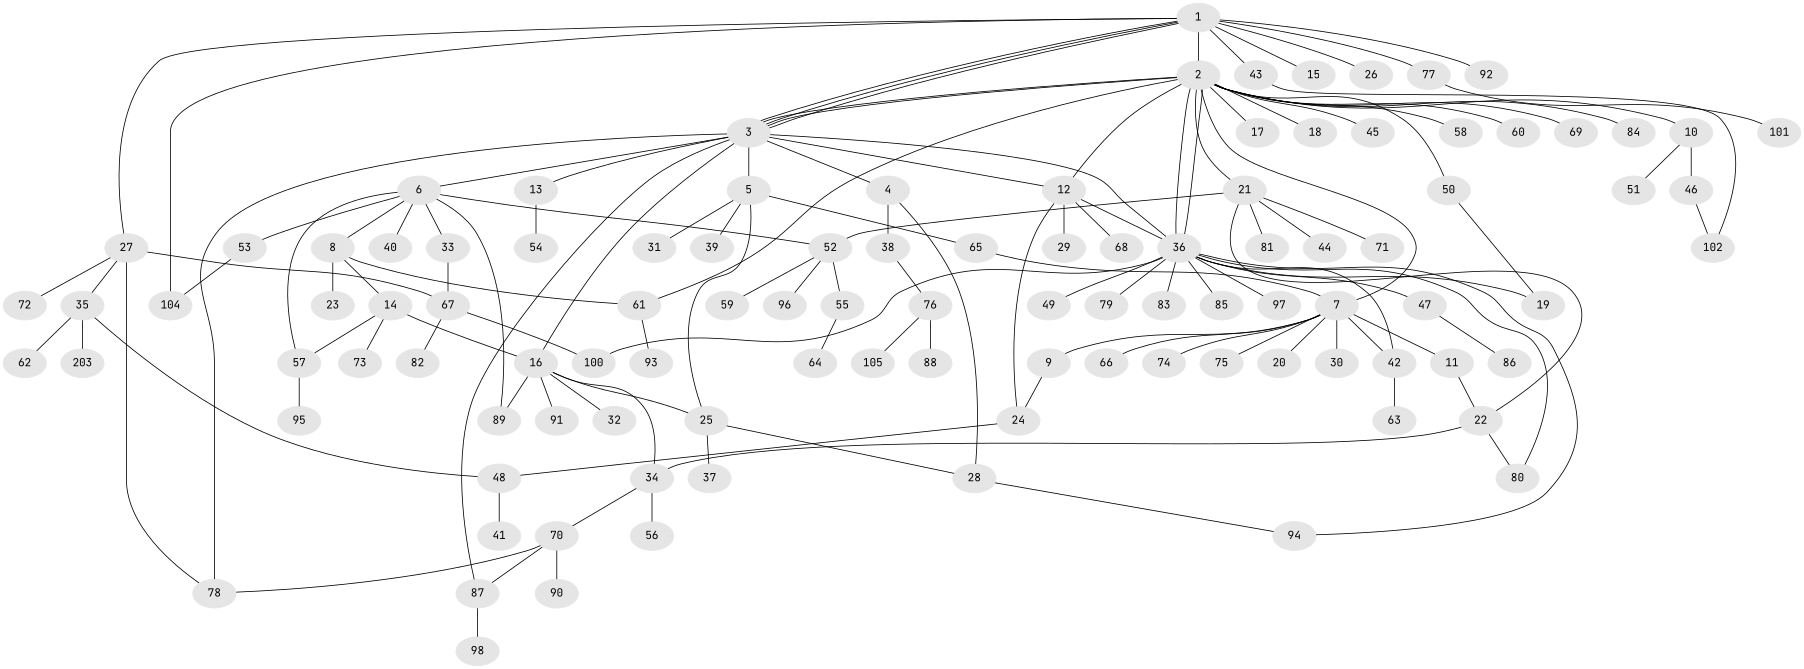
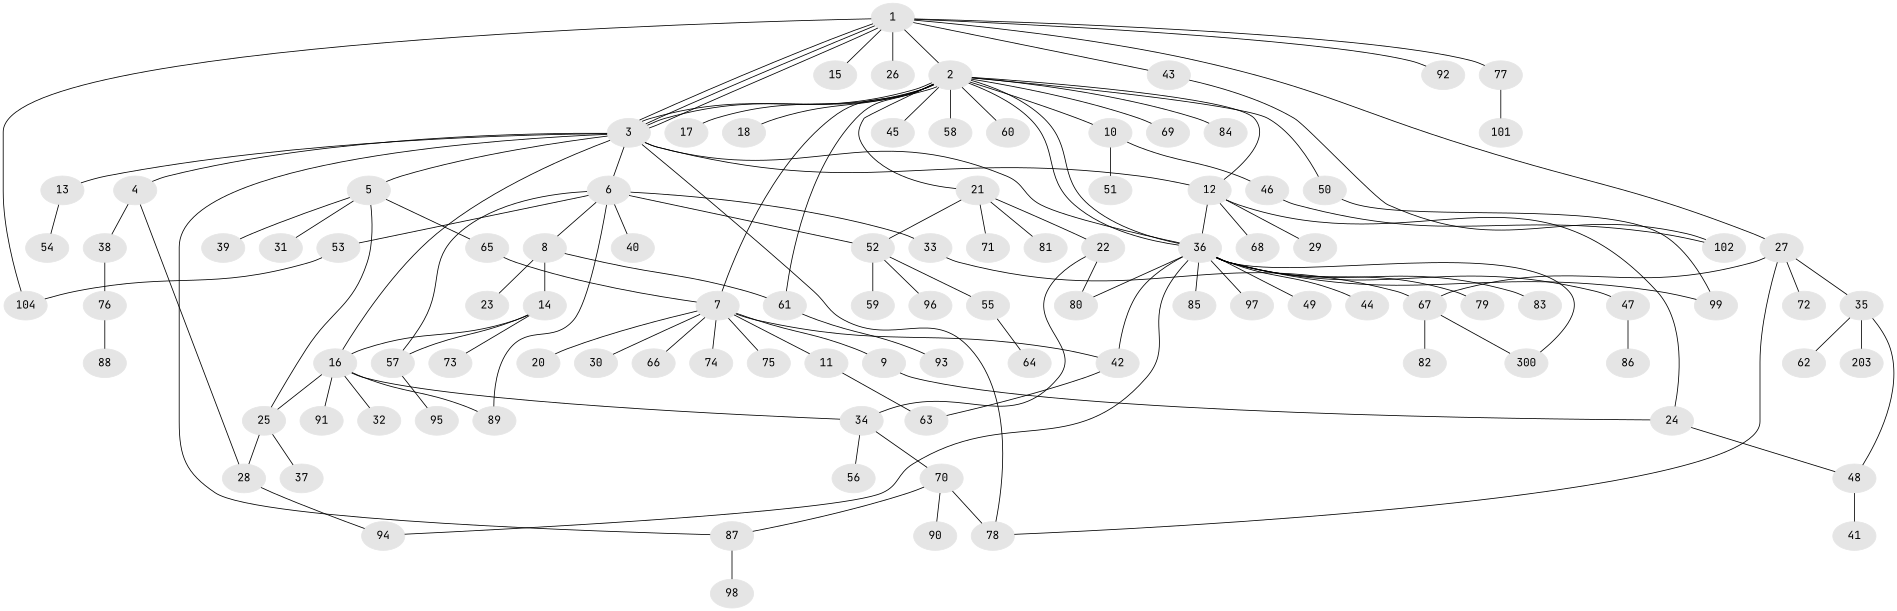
edge "21" -- "44": now "36" -- "44"
node "19": label "19" -> "99"
node "100": label "100" -> "300"
node "105": removed
edge "11" -- "22": now "11" -- "63"
